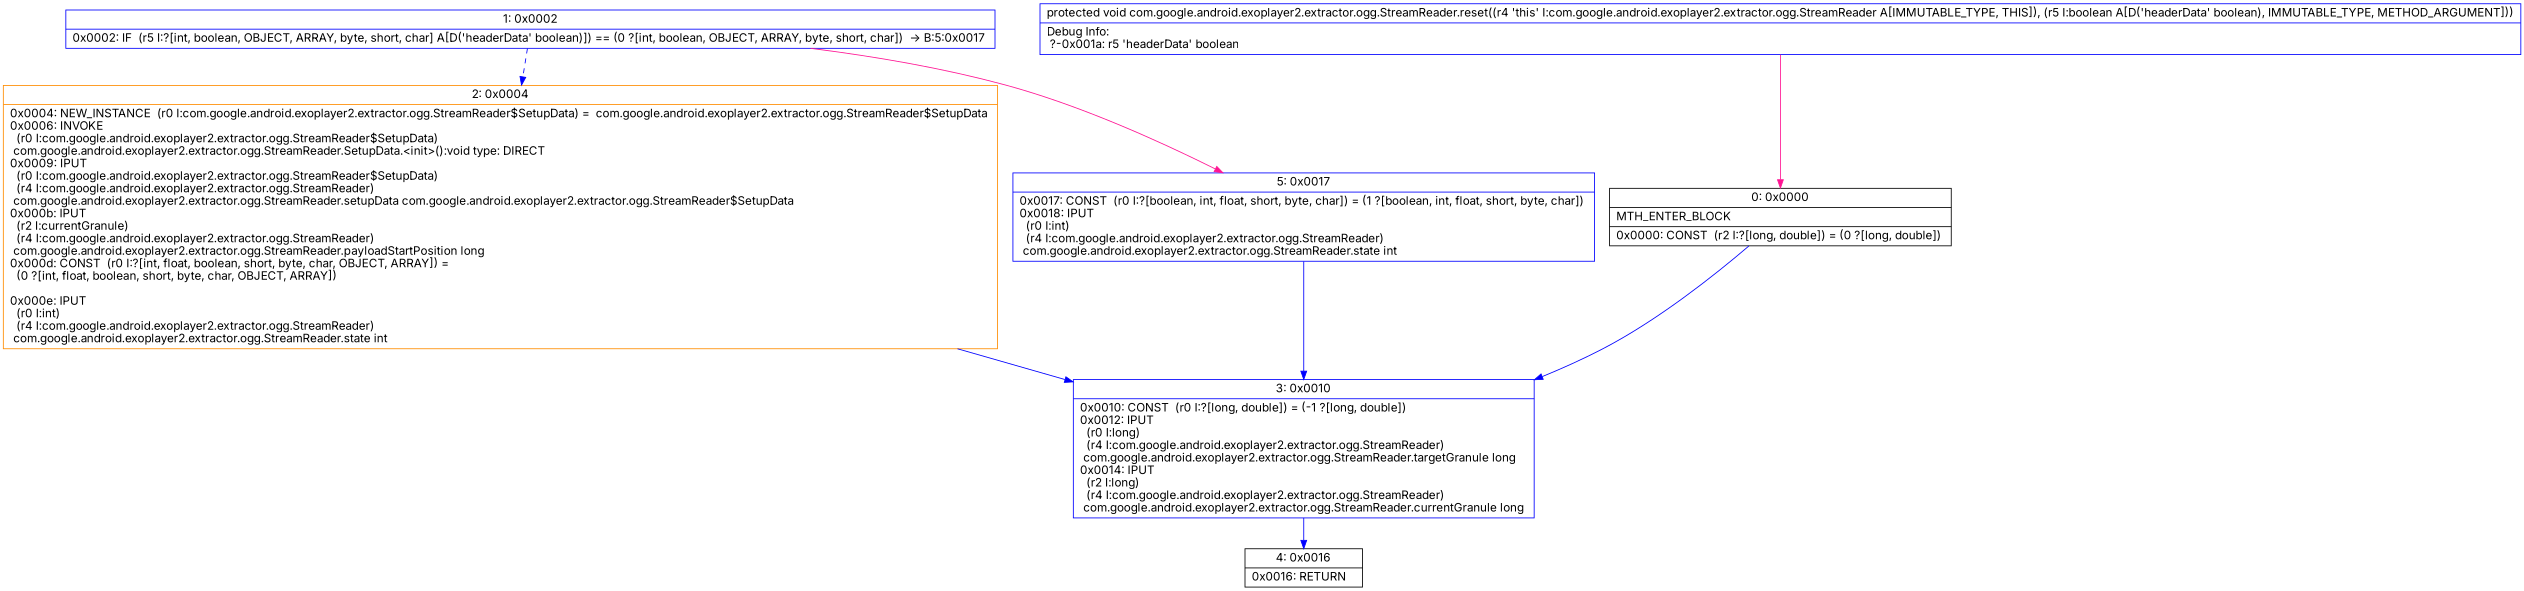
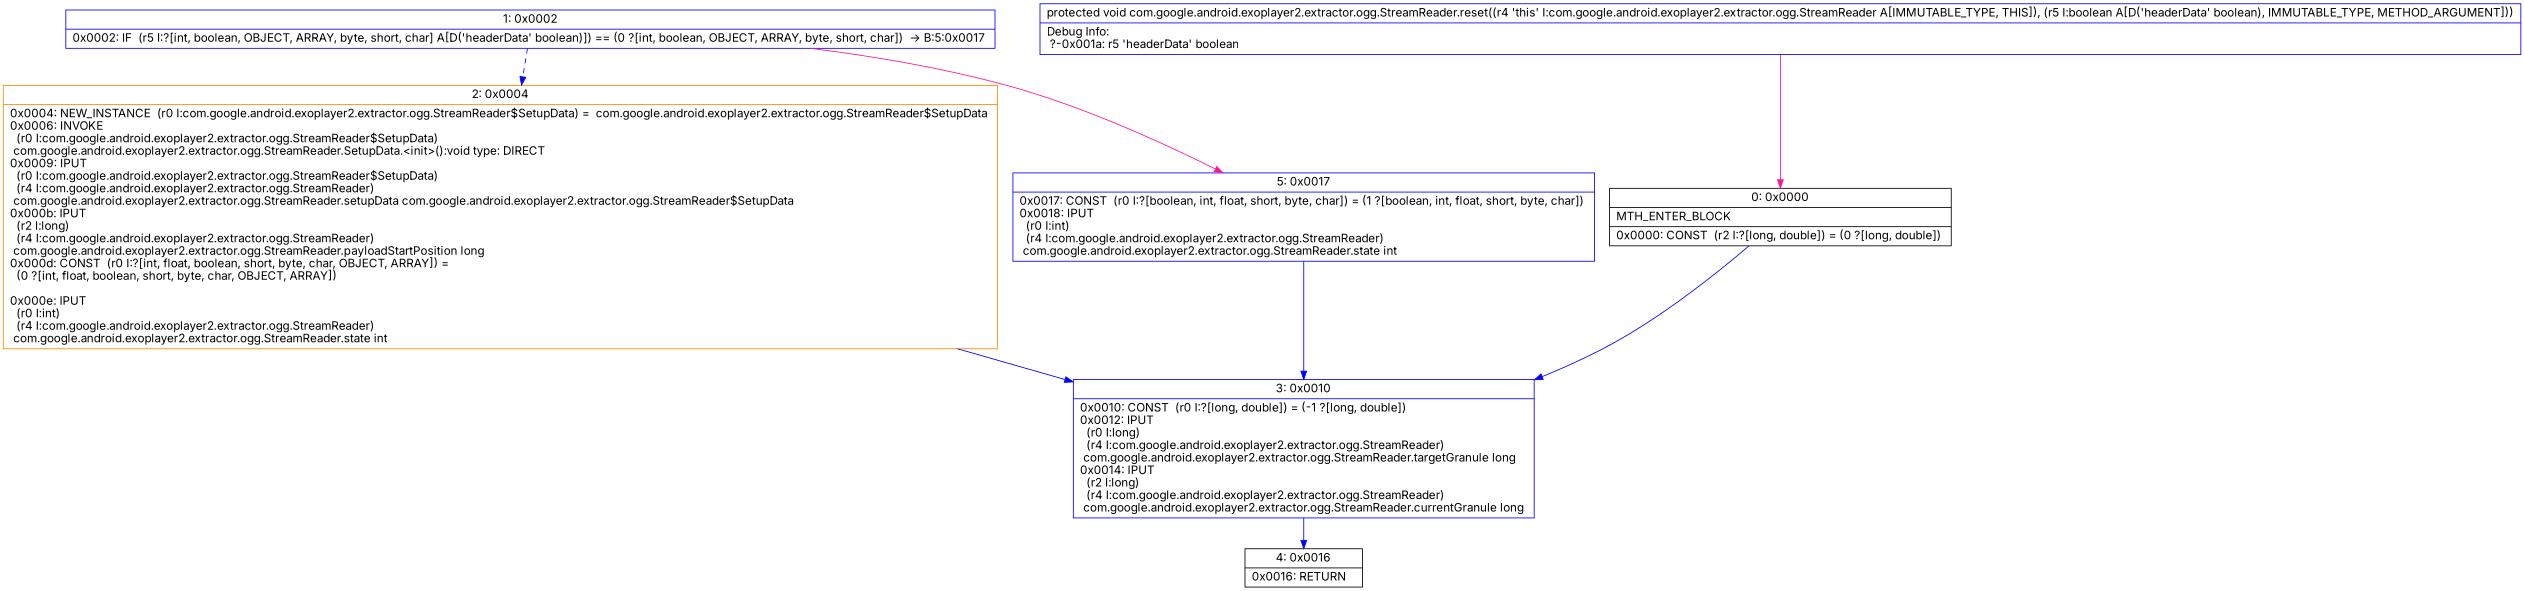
node "2: 0x0004": text "(r2 I:currentGranule)" -> "(r2 I:long)"
